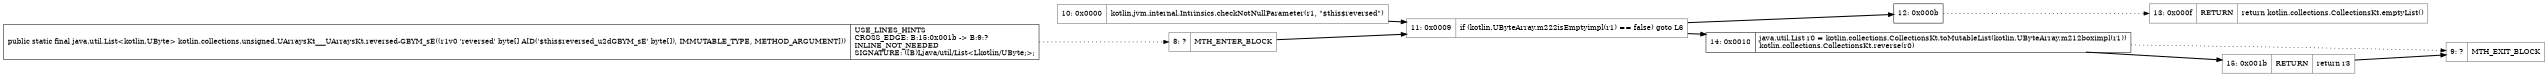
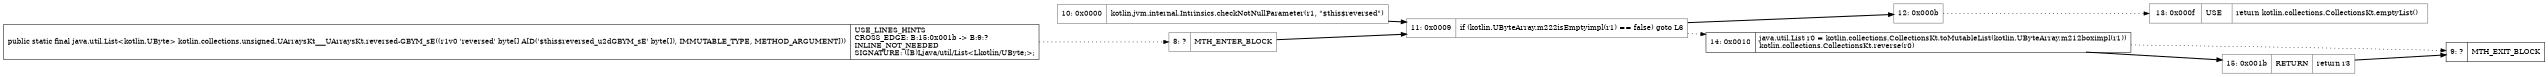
node "12: 0x000b": color black -> gray40
node "13: 0x000f": text "RETURN" -> "USE"
edge "11: 0x0009" -> "14: 0x0010": style bold -> dotted
node "9: ?": color gray40 -> black
